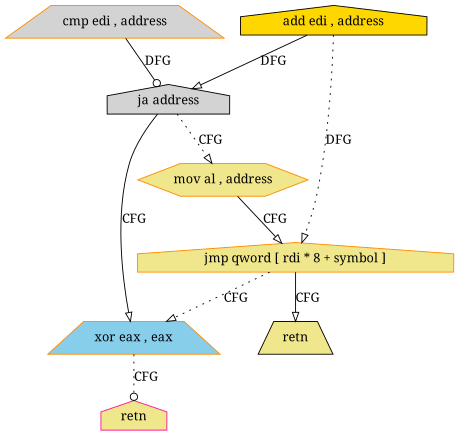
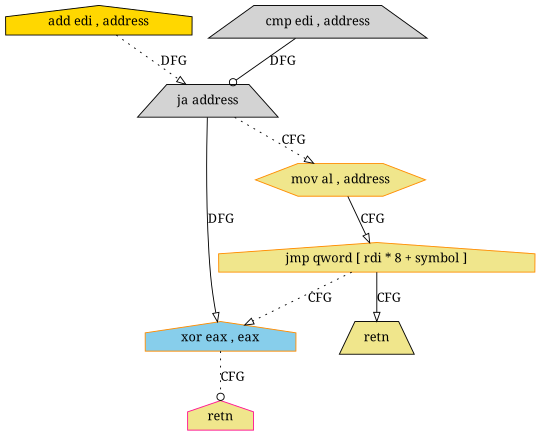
node "cmp edi , address": color darkorange -> black
edge "add edi , address" -> "ja address": style solid -> dotted
node "ja address": shape house -> trapezium
edge "add edi , address" -> "jmp qword [ rdi * 8 + symbol ]": removed, label "DFG"
edge "ja address" -> "xor eax , eax": label "CFG" -> "DFG"
node "xor eax , eax": shape trapezium -> house
